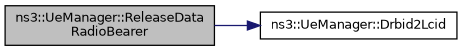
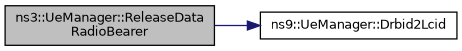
node "ns3::UeManager::Drbid2Lcid": label "ns3::UeManager::Drbid2Lcid" -> "ns9::UeManager::Drbid2Lcid"
